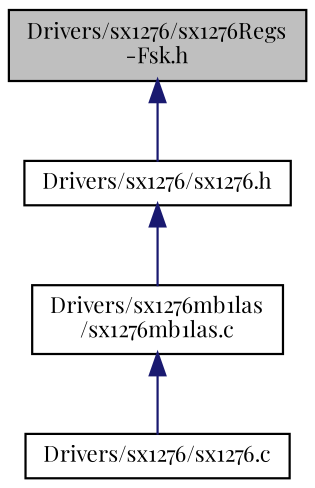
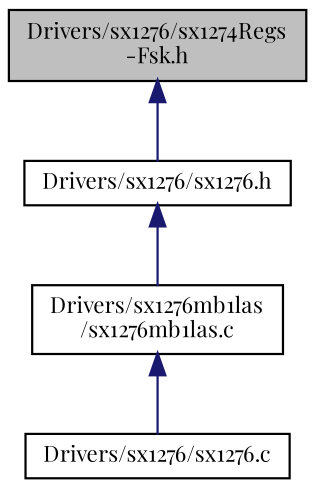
node "Drivers/sx1276/sx1276Regs -Fsk.h": label "Drivers/sx1276/sx1276Regs -Fsk.h" -> "Drivers/sx1276/sx1274Regs -Fsk.h"
